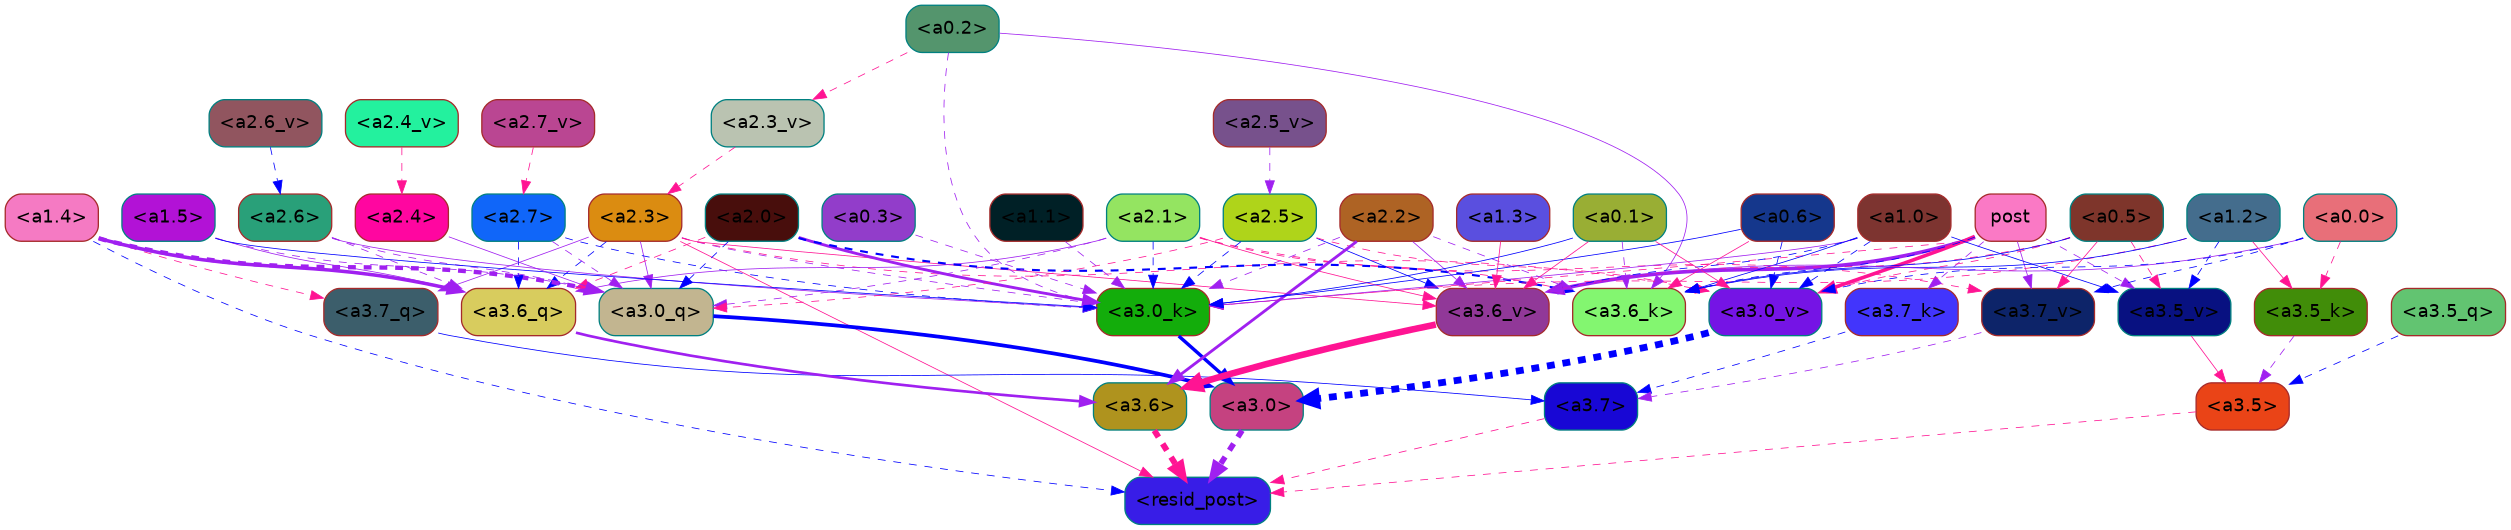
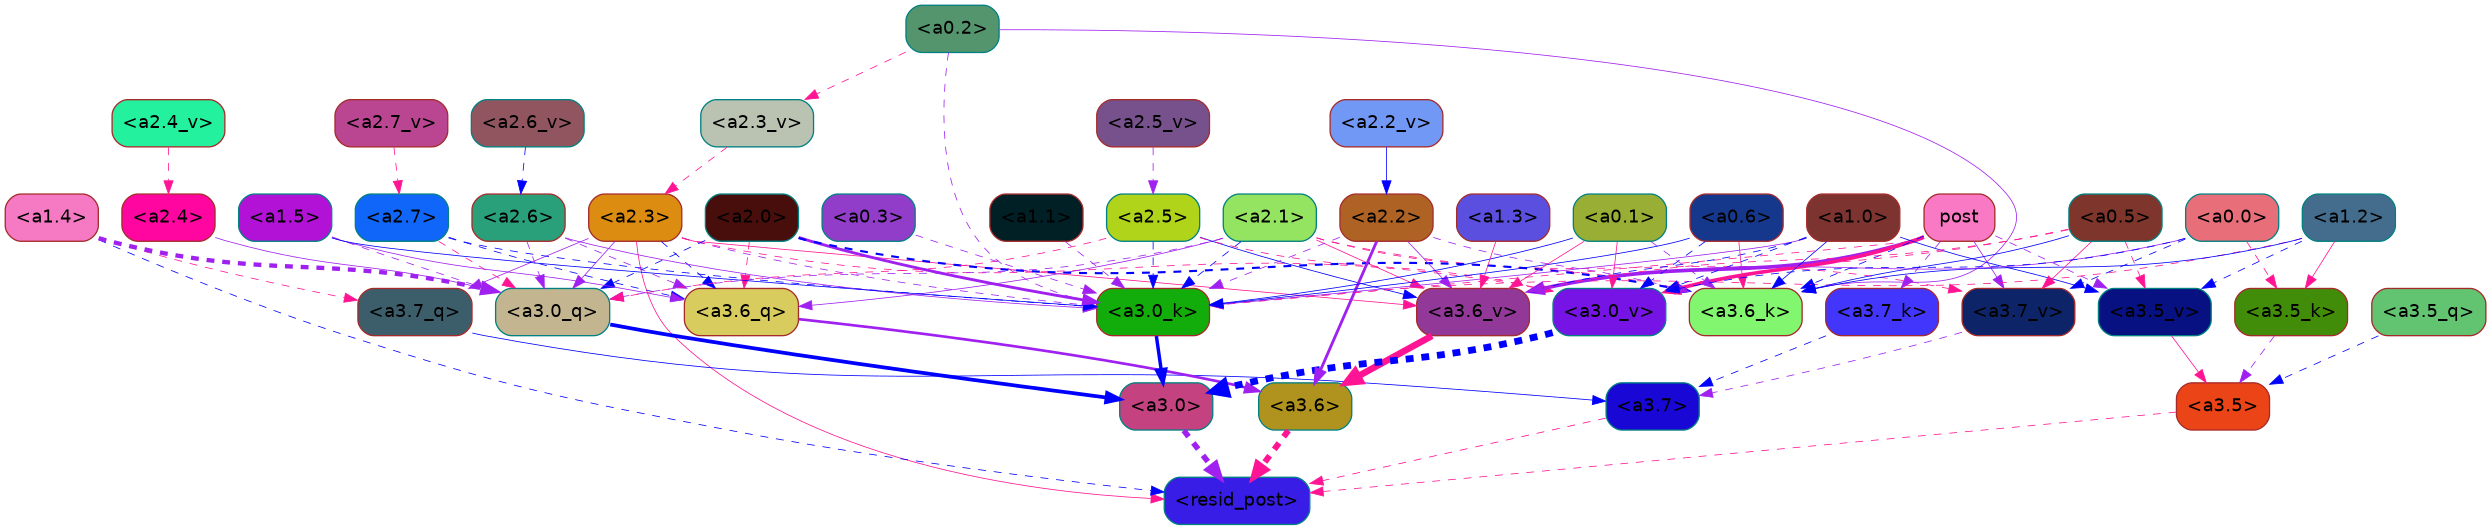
node "<a2.2_v>": added
edge "<a2.7>" -> "<a3.0_q>": color purple -> deeppink
edge "<a1.4>" -> "<a3.6_q>": removed
